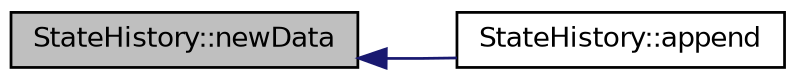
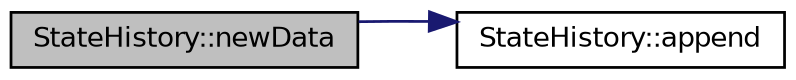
edge "StateHistory::append" -> "StateHistory::newData": reversed
